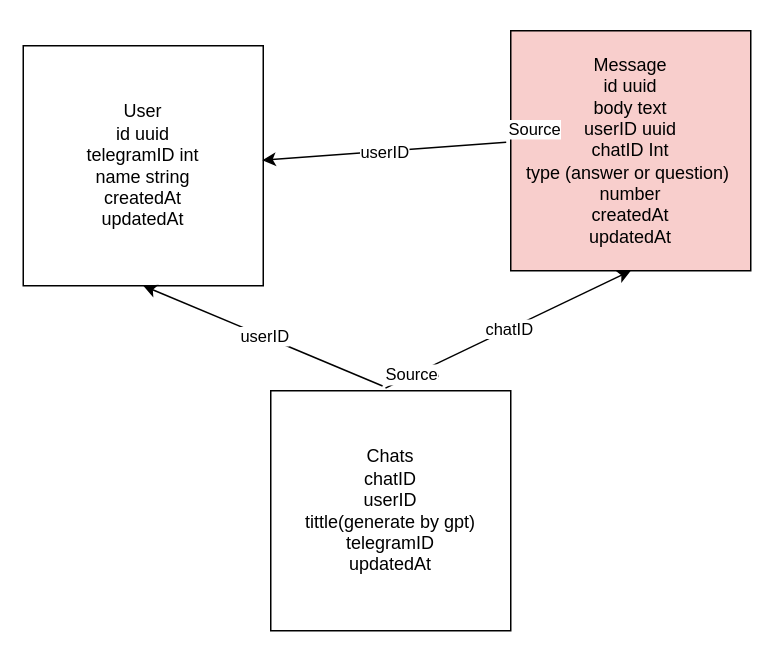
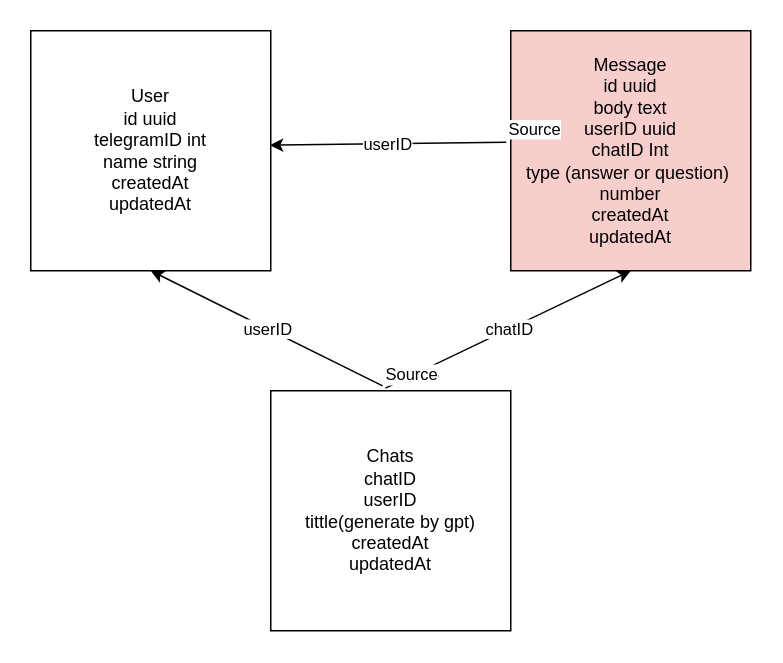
node "User id uuid telegramID int name string createdAt updatedAt": moved (143, 166) -> (151, 151)
node "Chats chatID userID tittle(generate by gpt) telegramID updatedAt": label "Chats chatID userID tittle(generate by gpt) telegramID updatedAt" -> "Chats chatID userID tittle(generate by gpt) createdAt updatedAt"
